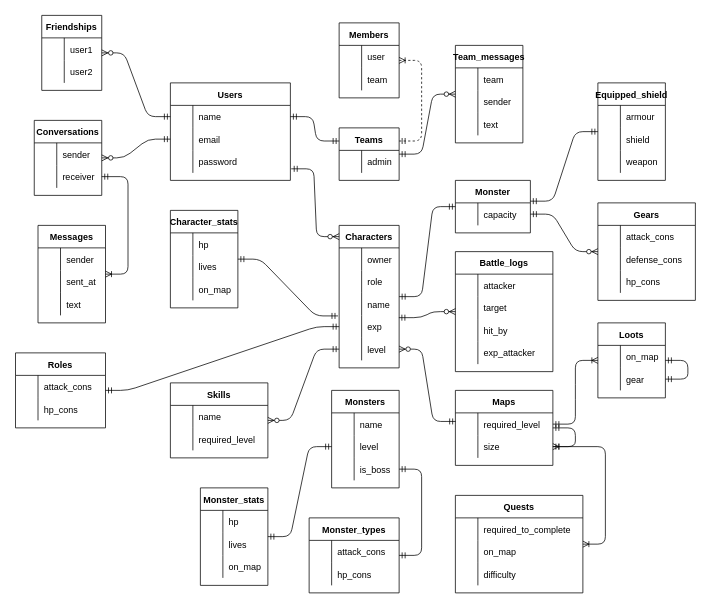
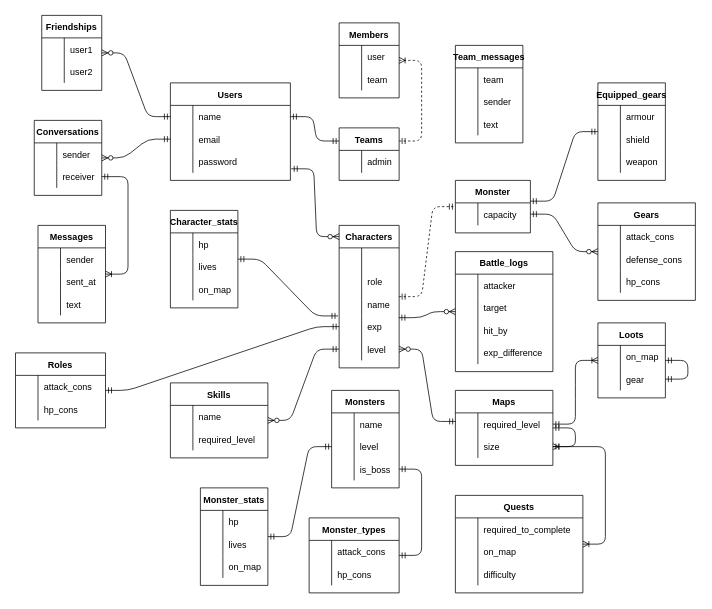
node "Equipped_shield": label "Equipped_shield" -> "Equipped_gears"
edge "Team_messages" -- "Teams": removed
edge "Monster" -- "Characters": style solid -> dashed
node "owner": removed
node "exp_attacker": label "exp_attacker" -> "exp_difference"
